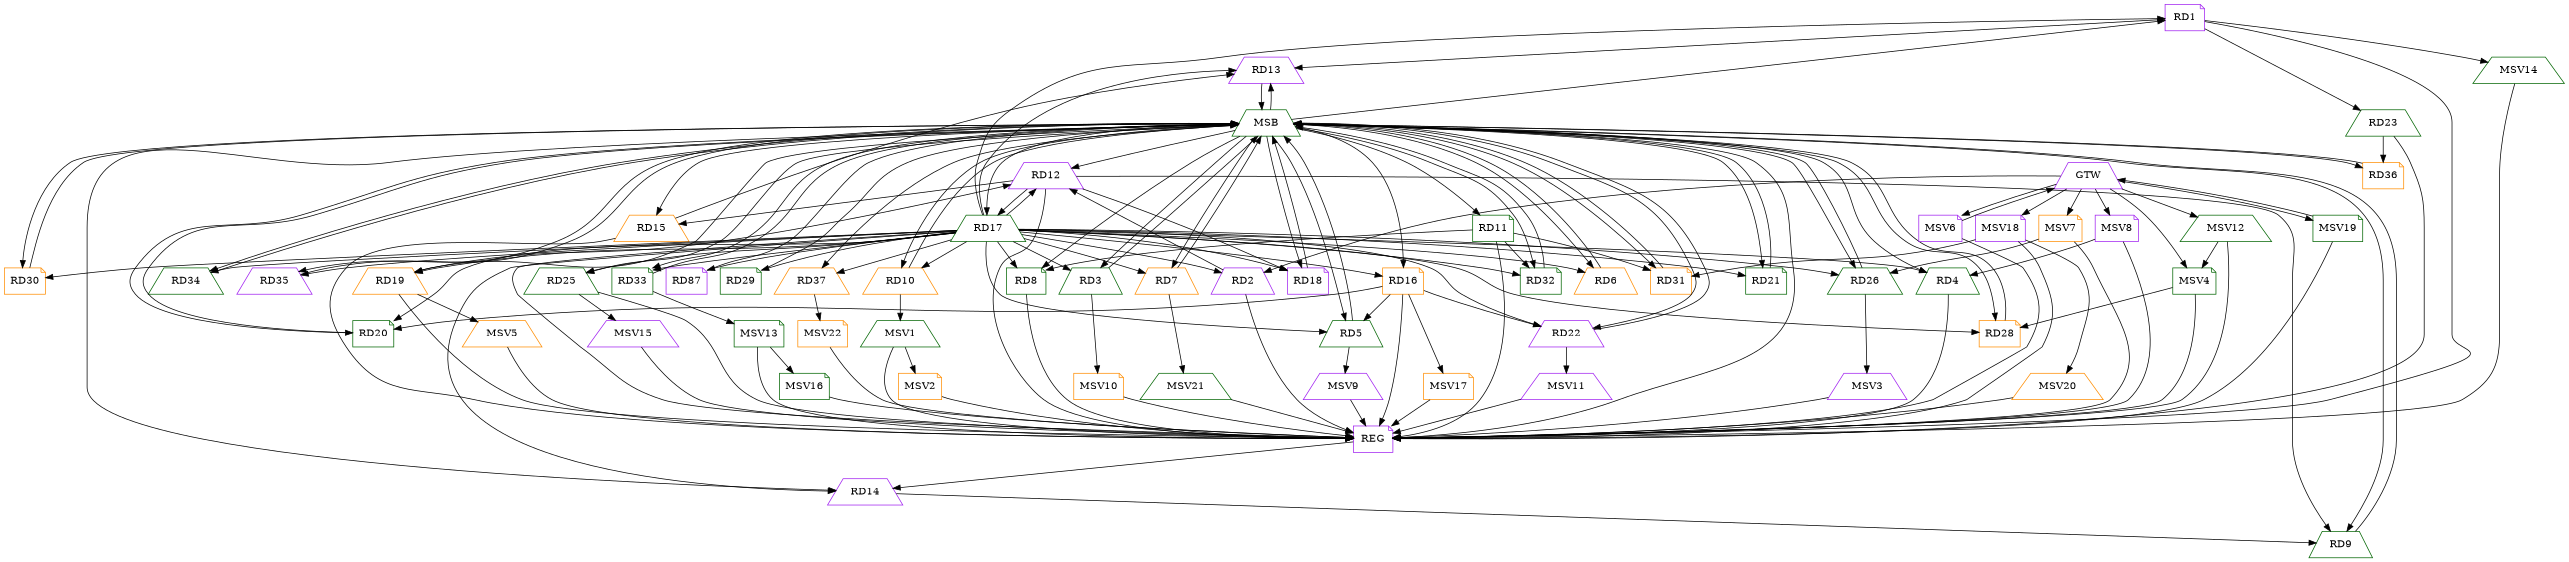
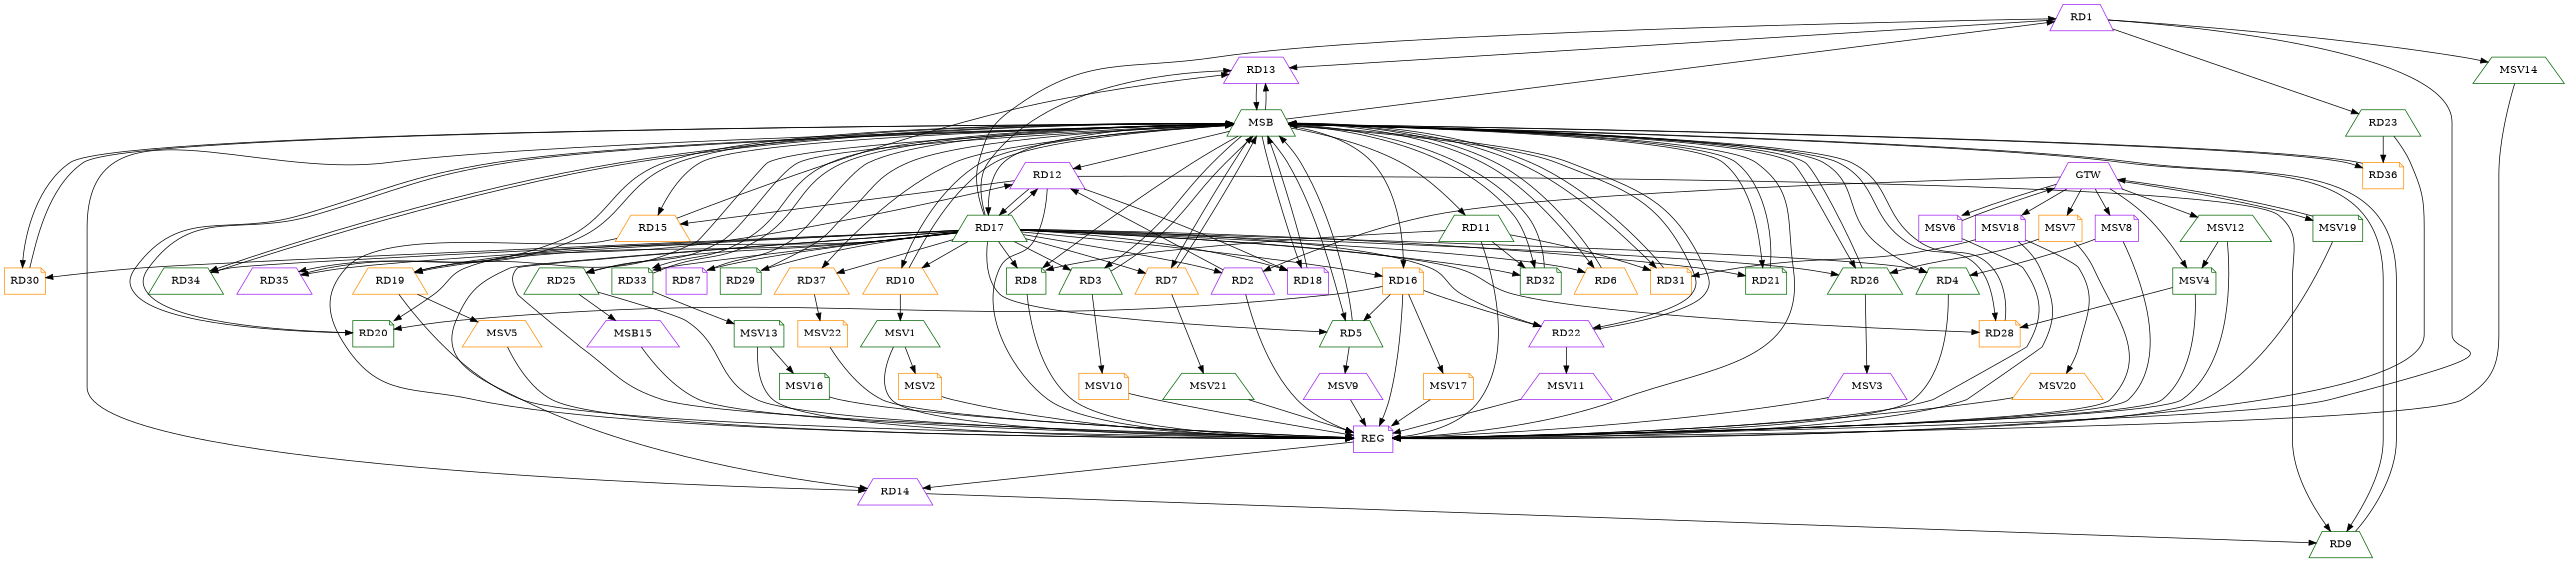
node "RD1": shape note -> trapezium
node "RD11": shape note -> trapezium
node "MSV15": label "MSV15" -> "MSB15"
